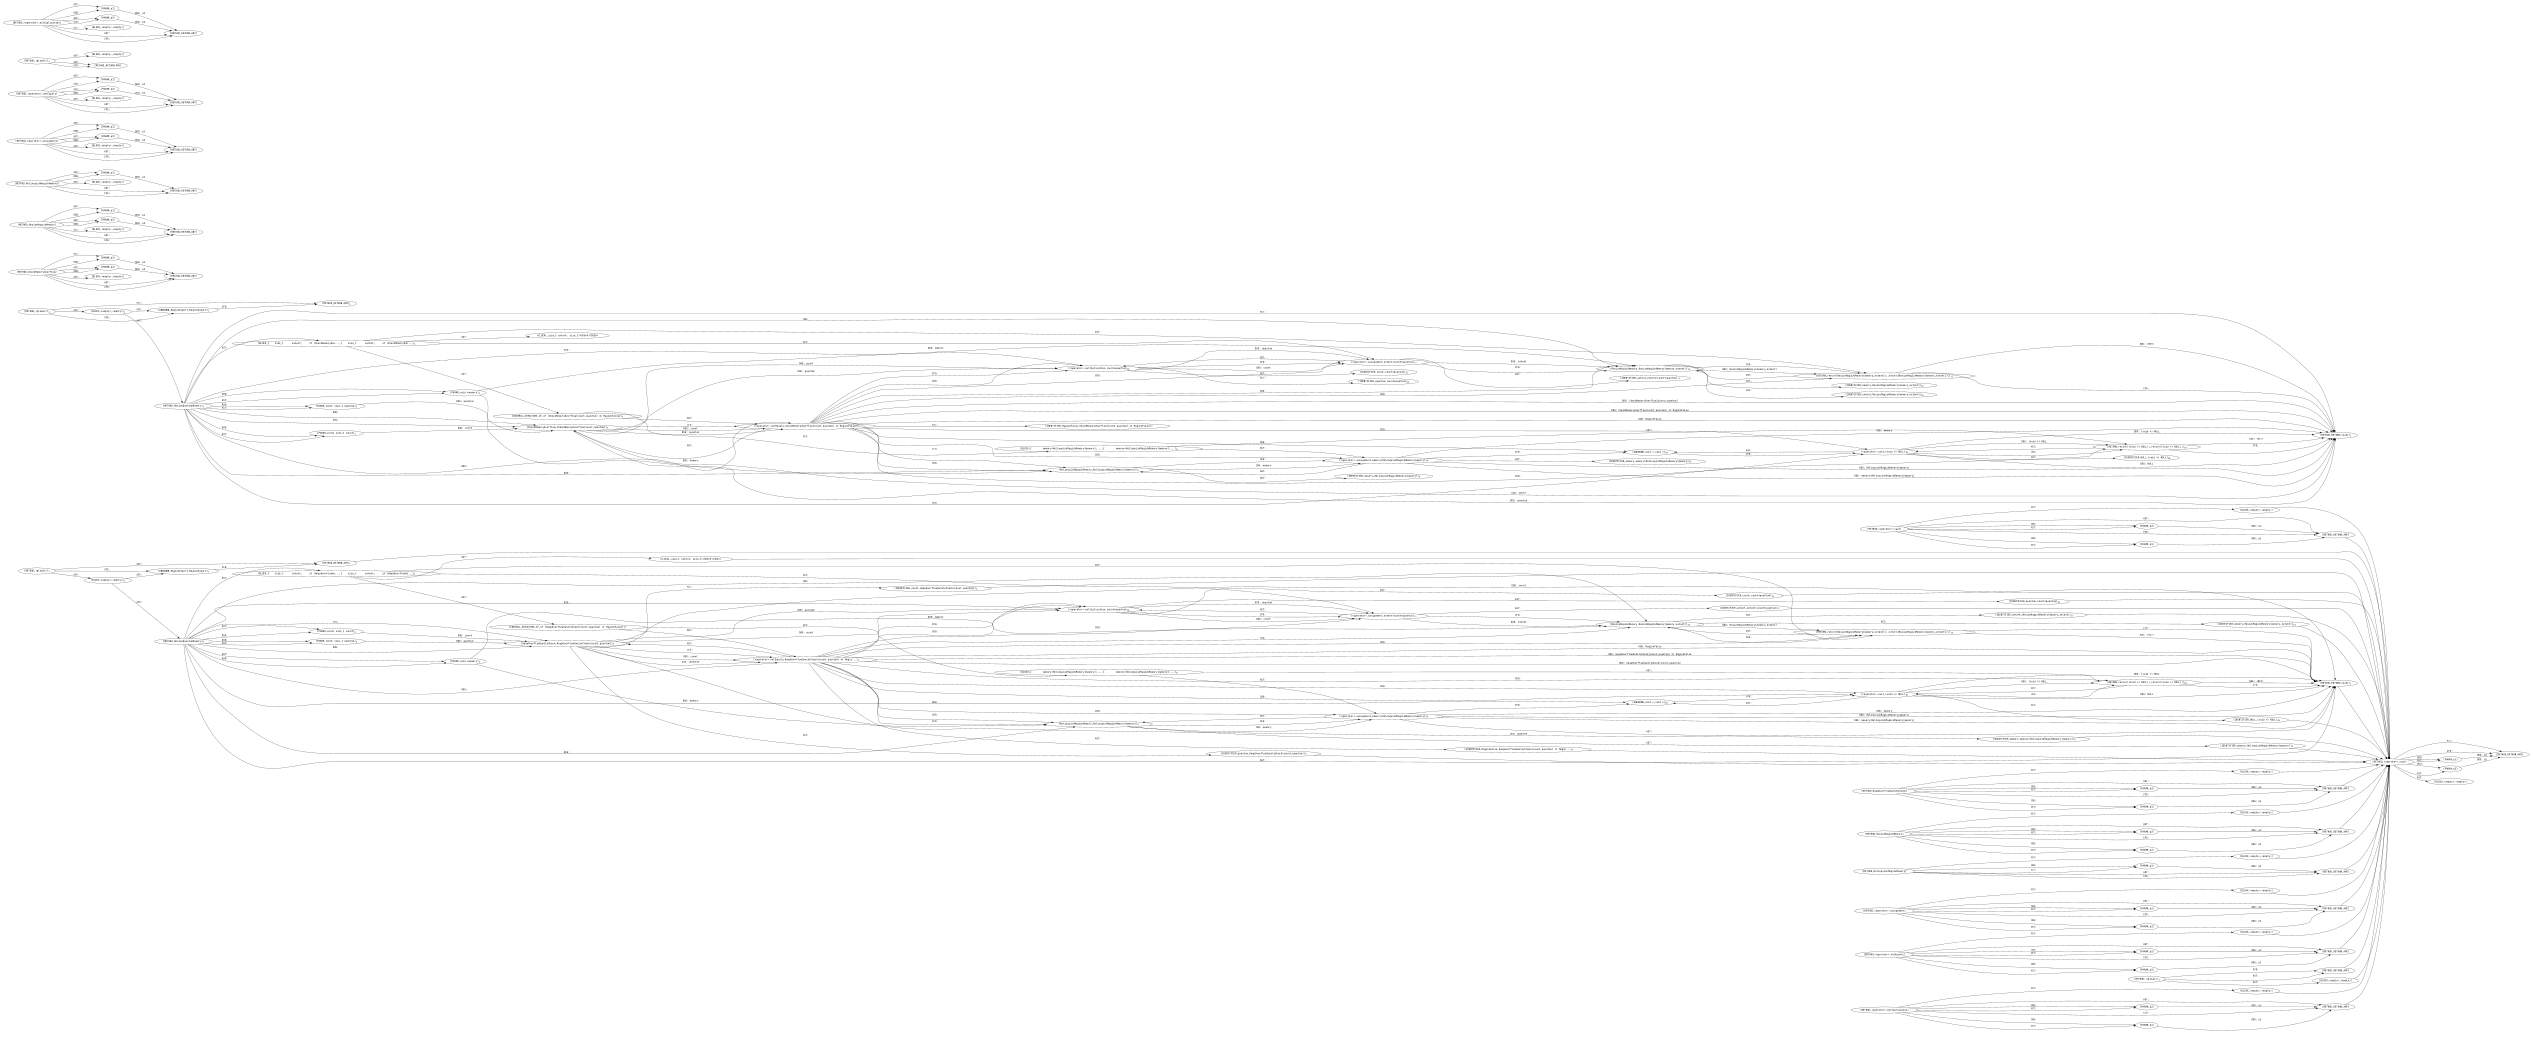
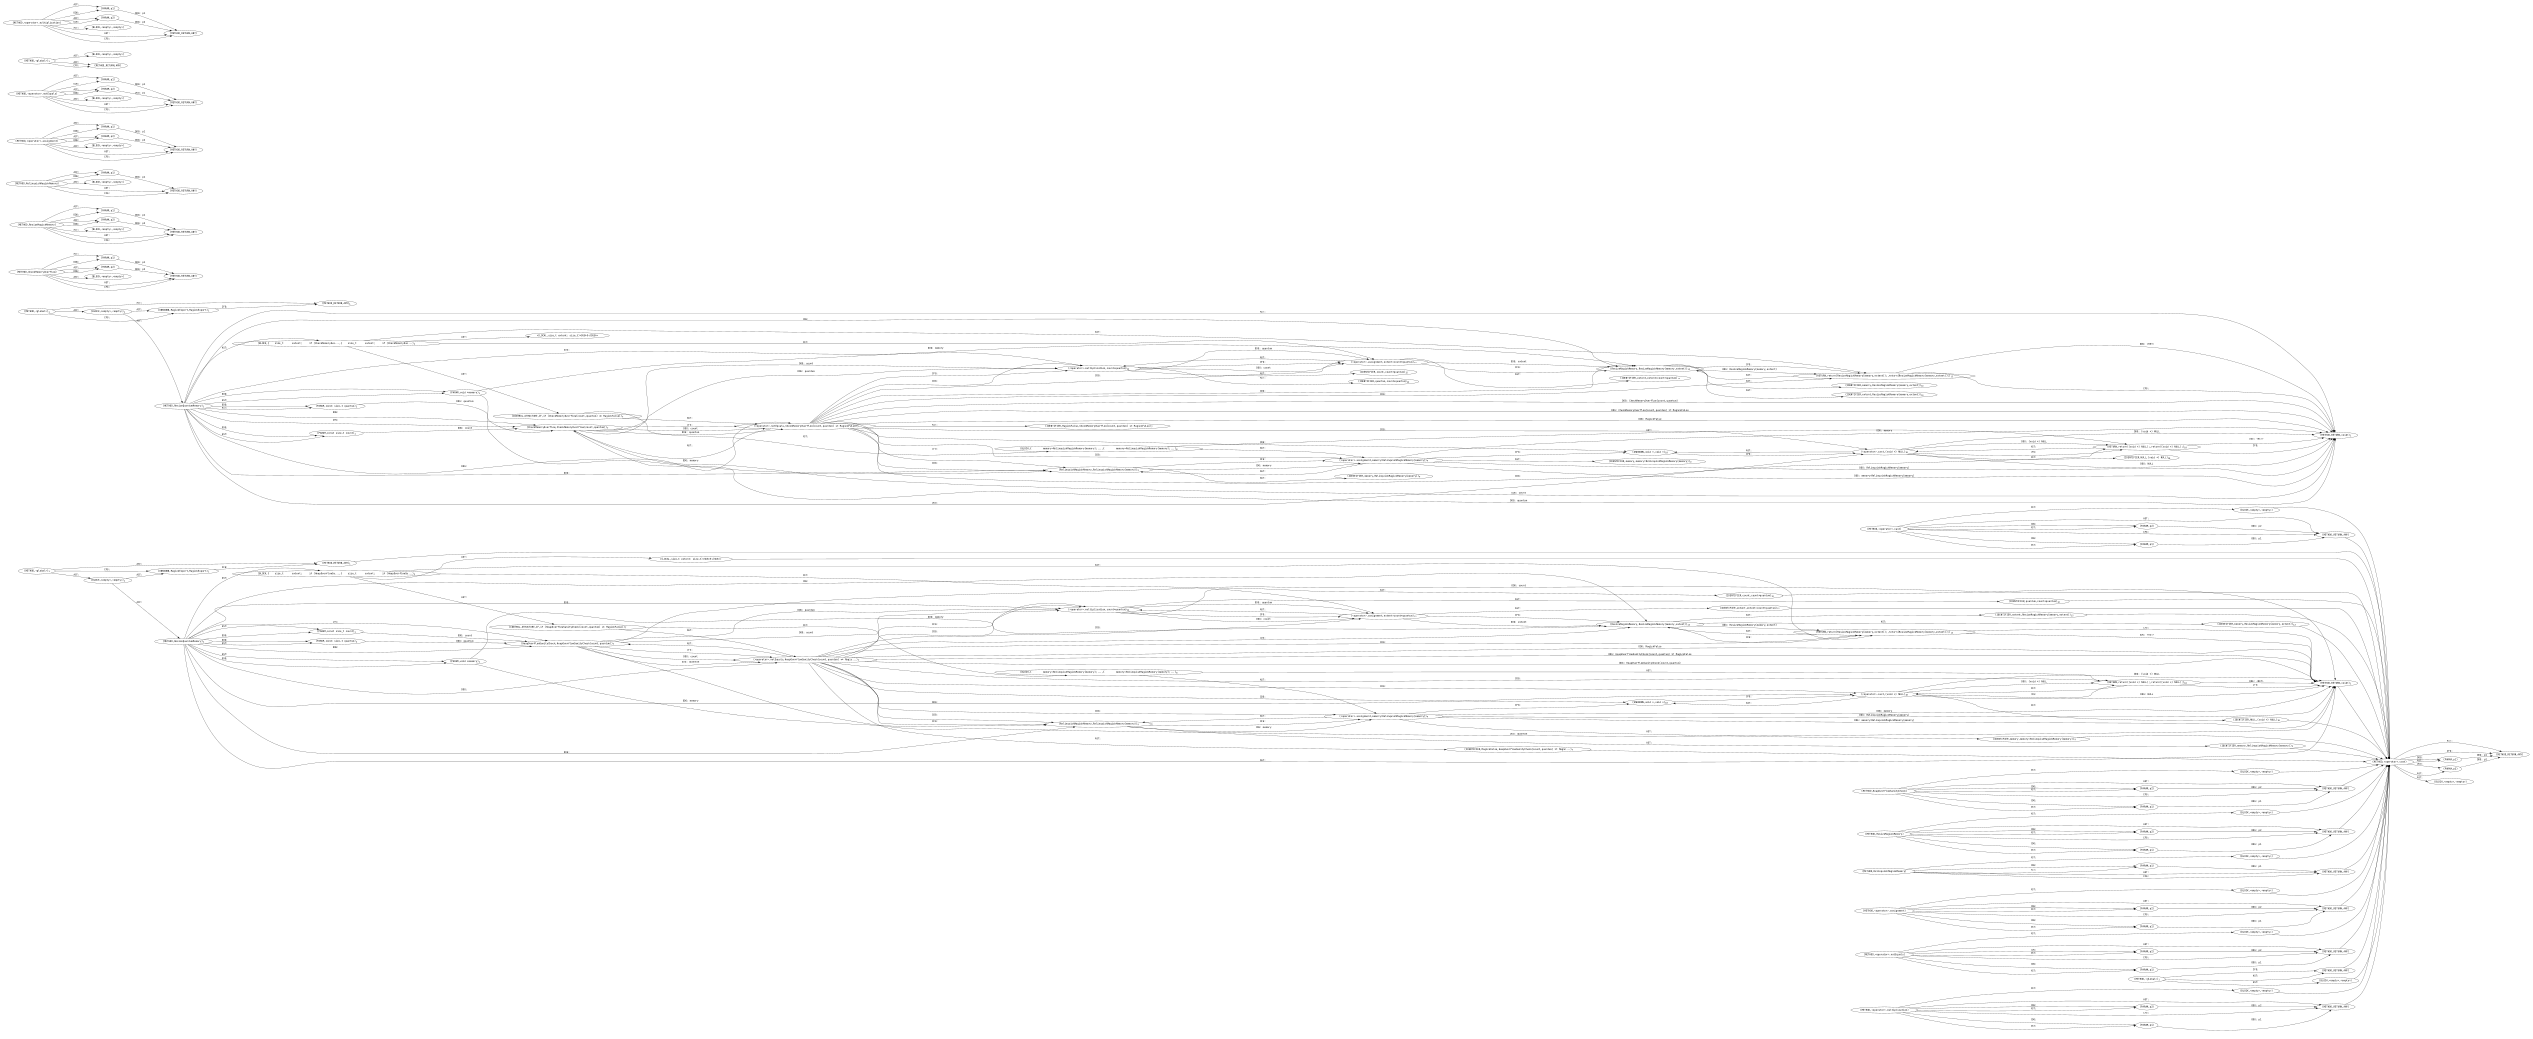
node "(IDENTIFIER,count,HeapOverflowSanityCheck(count,quantum))": removed
node "(IDENTIFIER,quantum,HeapOverflowSanityCheck(count,quantum))": removed
